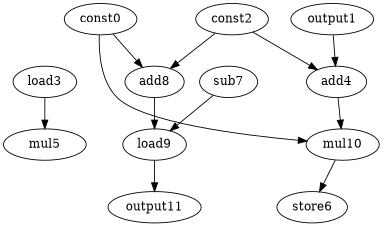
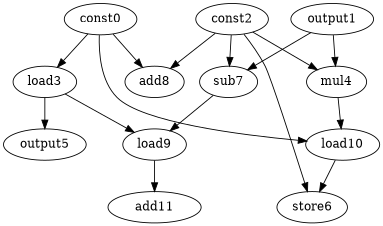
edge "const2" -> "sub7": added
edge "output1" -> "sub7": added
edge "const0" -> "load3": added
node "add4": label "add4" -> "mul4"
edge "const2" -> "store6": added
edge "add8" -> "load9": now "load3" -> "load9"
node "mul5": label "mul5" -> "output5"
node "mul10": label "mul10" -> "load10"
node "output11": label "output11" -> "add11"
